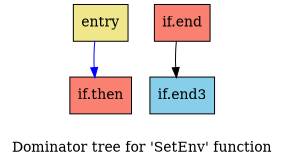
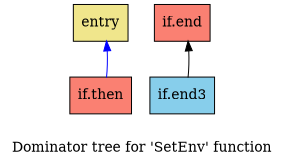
edge "entry" -> "if.then": reversed
edge "if.end" -> "if.end3": reversed
